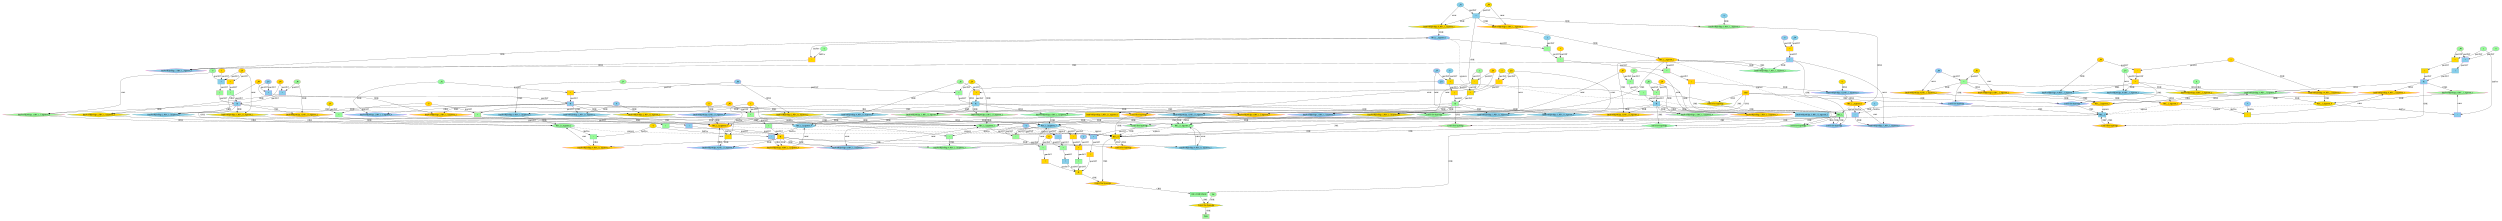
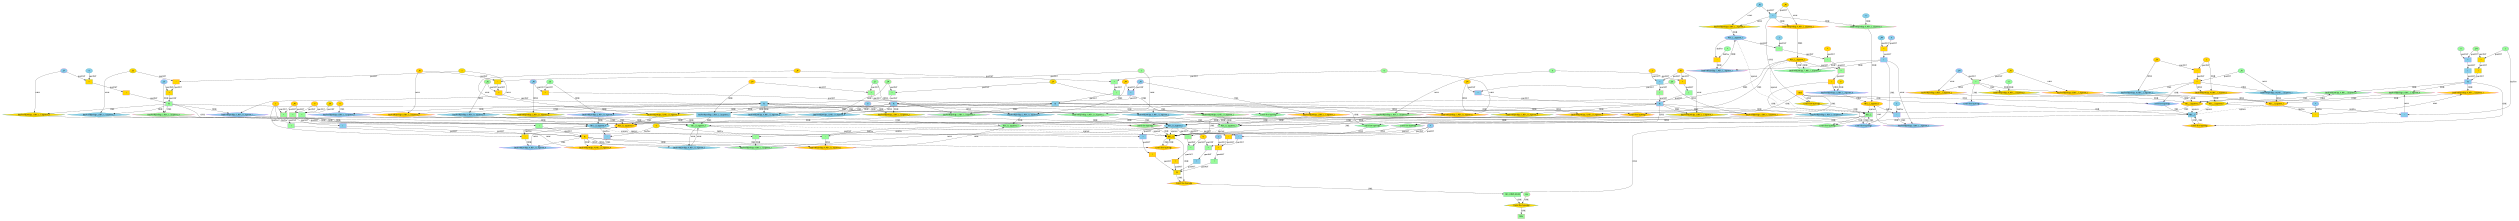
node "DataFowHyperEdge_3_REC_f_f_argument_0": shape box -> diamond
edge "DataFowHyperEdge_5_REC_f_f_argument_4" -> "REC_f_f_argument_4": added, label "DFHE"
node "DataFowHyperEdge_4_REC_f_f_argument_2": removed
